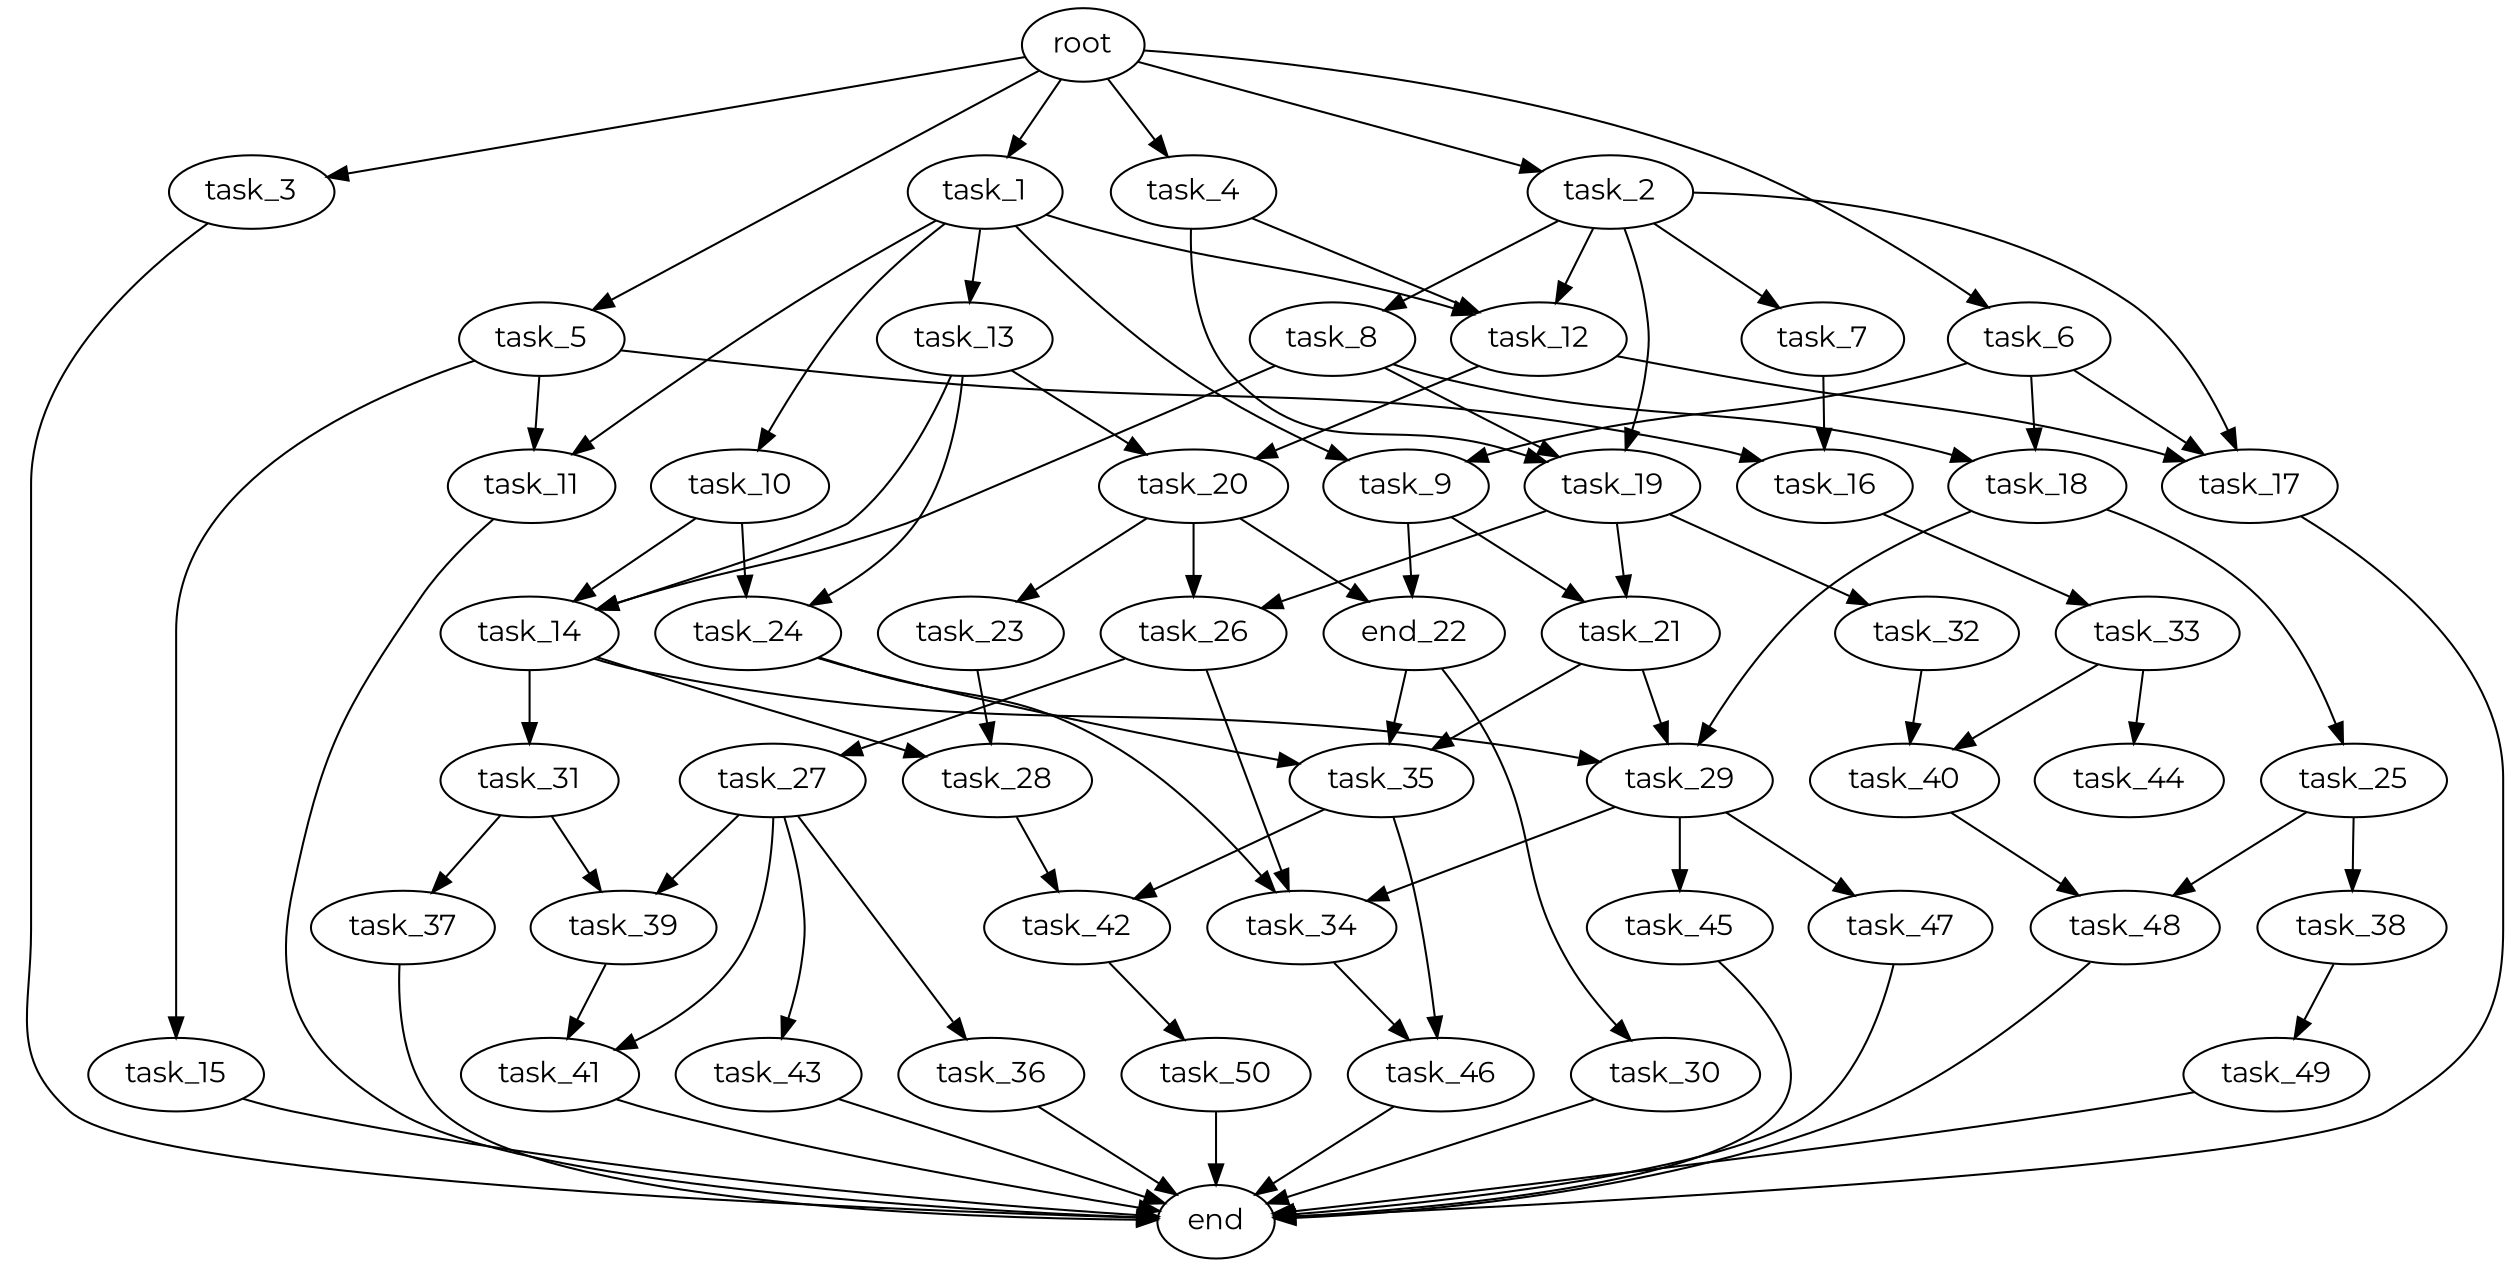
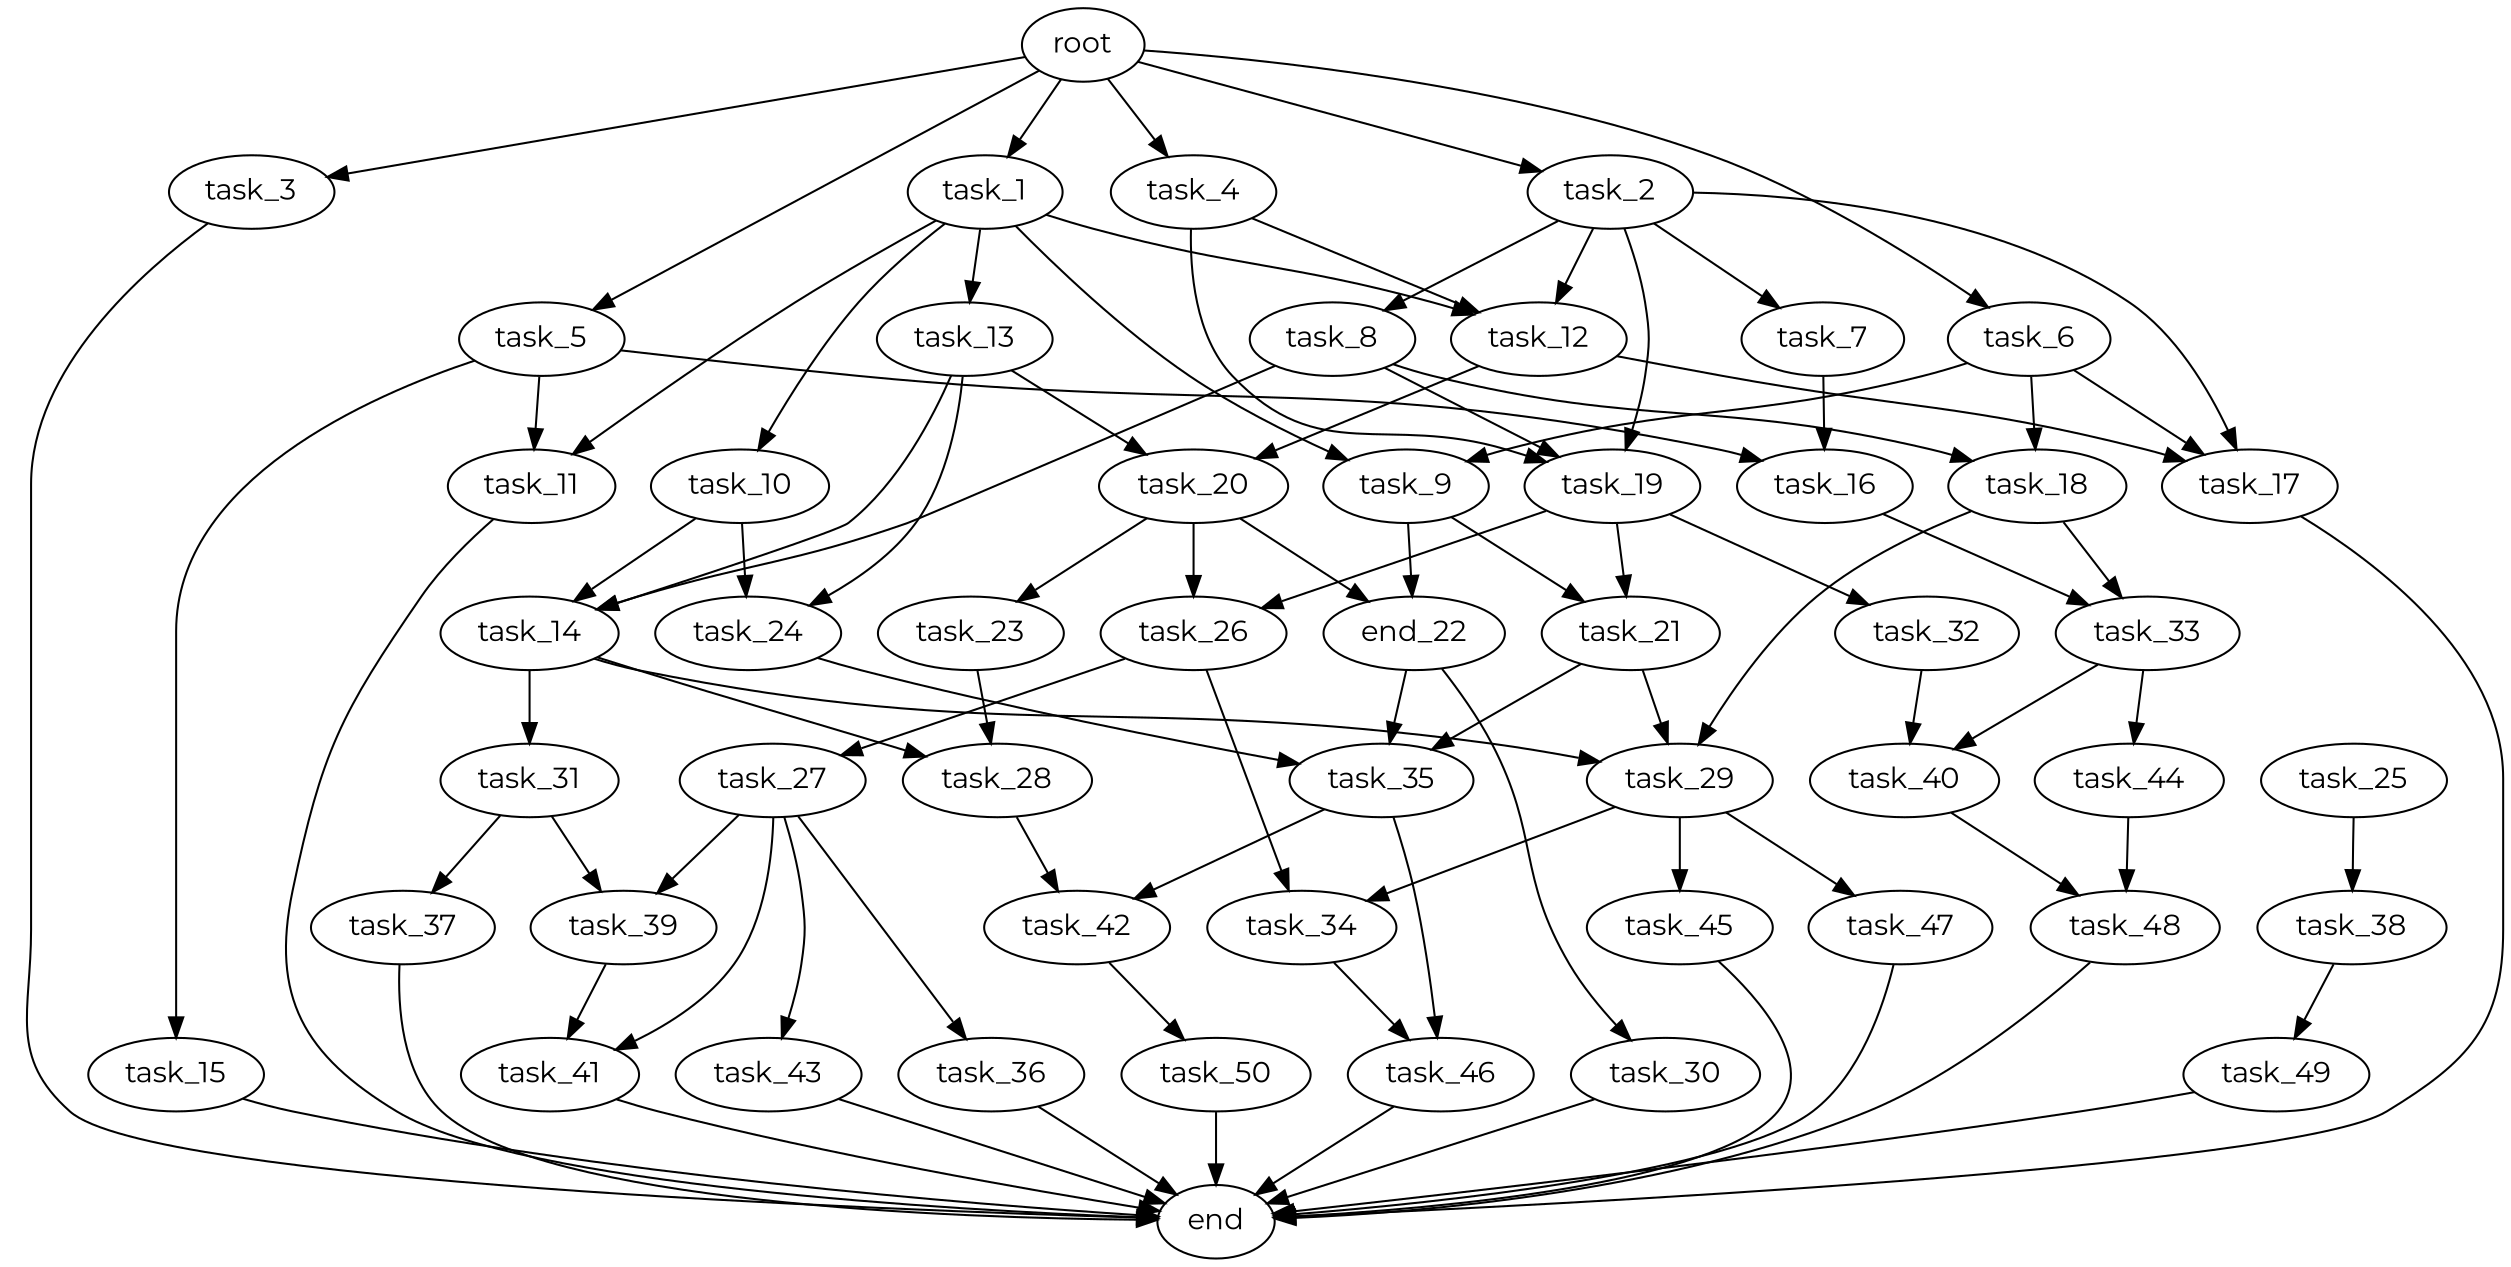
edge "task_18" -> "task_25": now "task_18" -> "task_33"
edge "task_24" -> "task_34": removed
edge "task_25" -> "task_48": now "task_44" -> "task_48"
